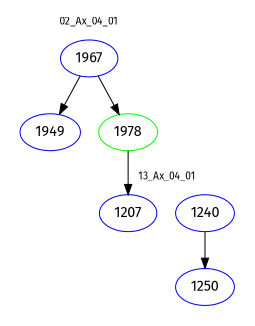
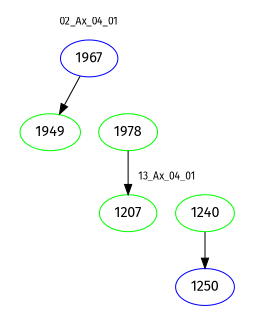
edge "1967" -> "1978": removed
node "1949": color blue -> green
node "1207": color blue -> green
node "1240": color blue -> green
